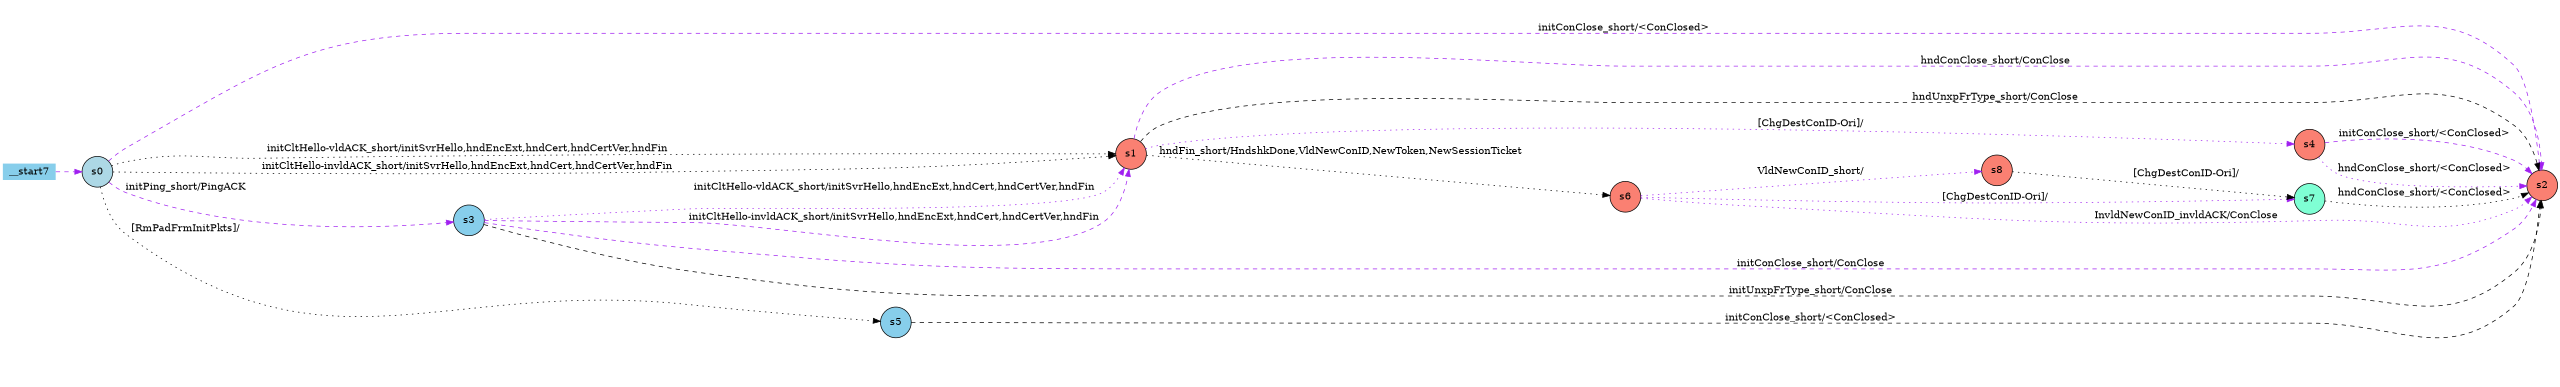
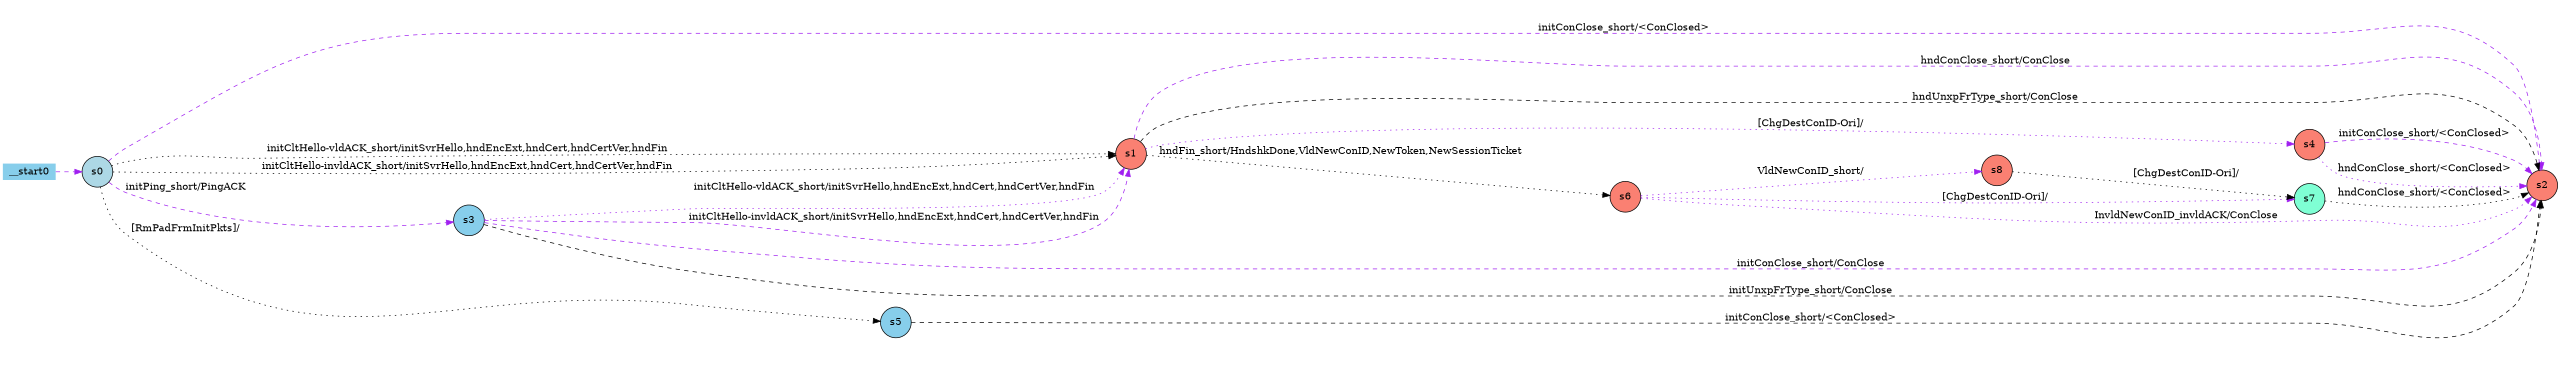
node "__start7": label "__start7" -> "__start0"
